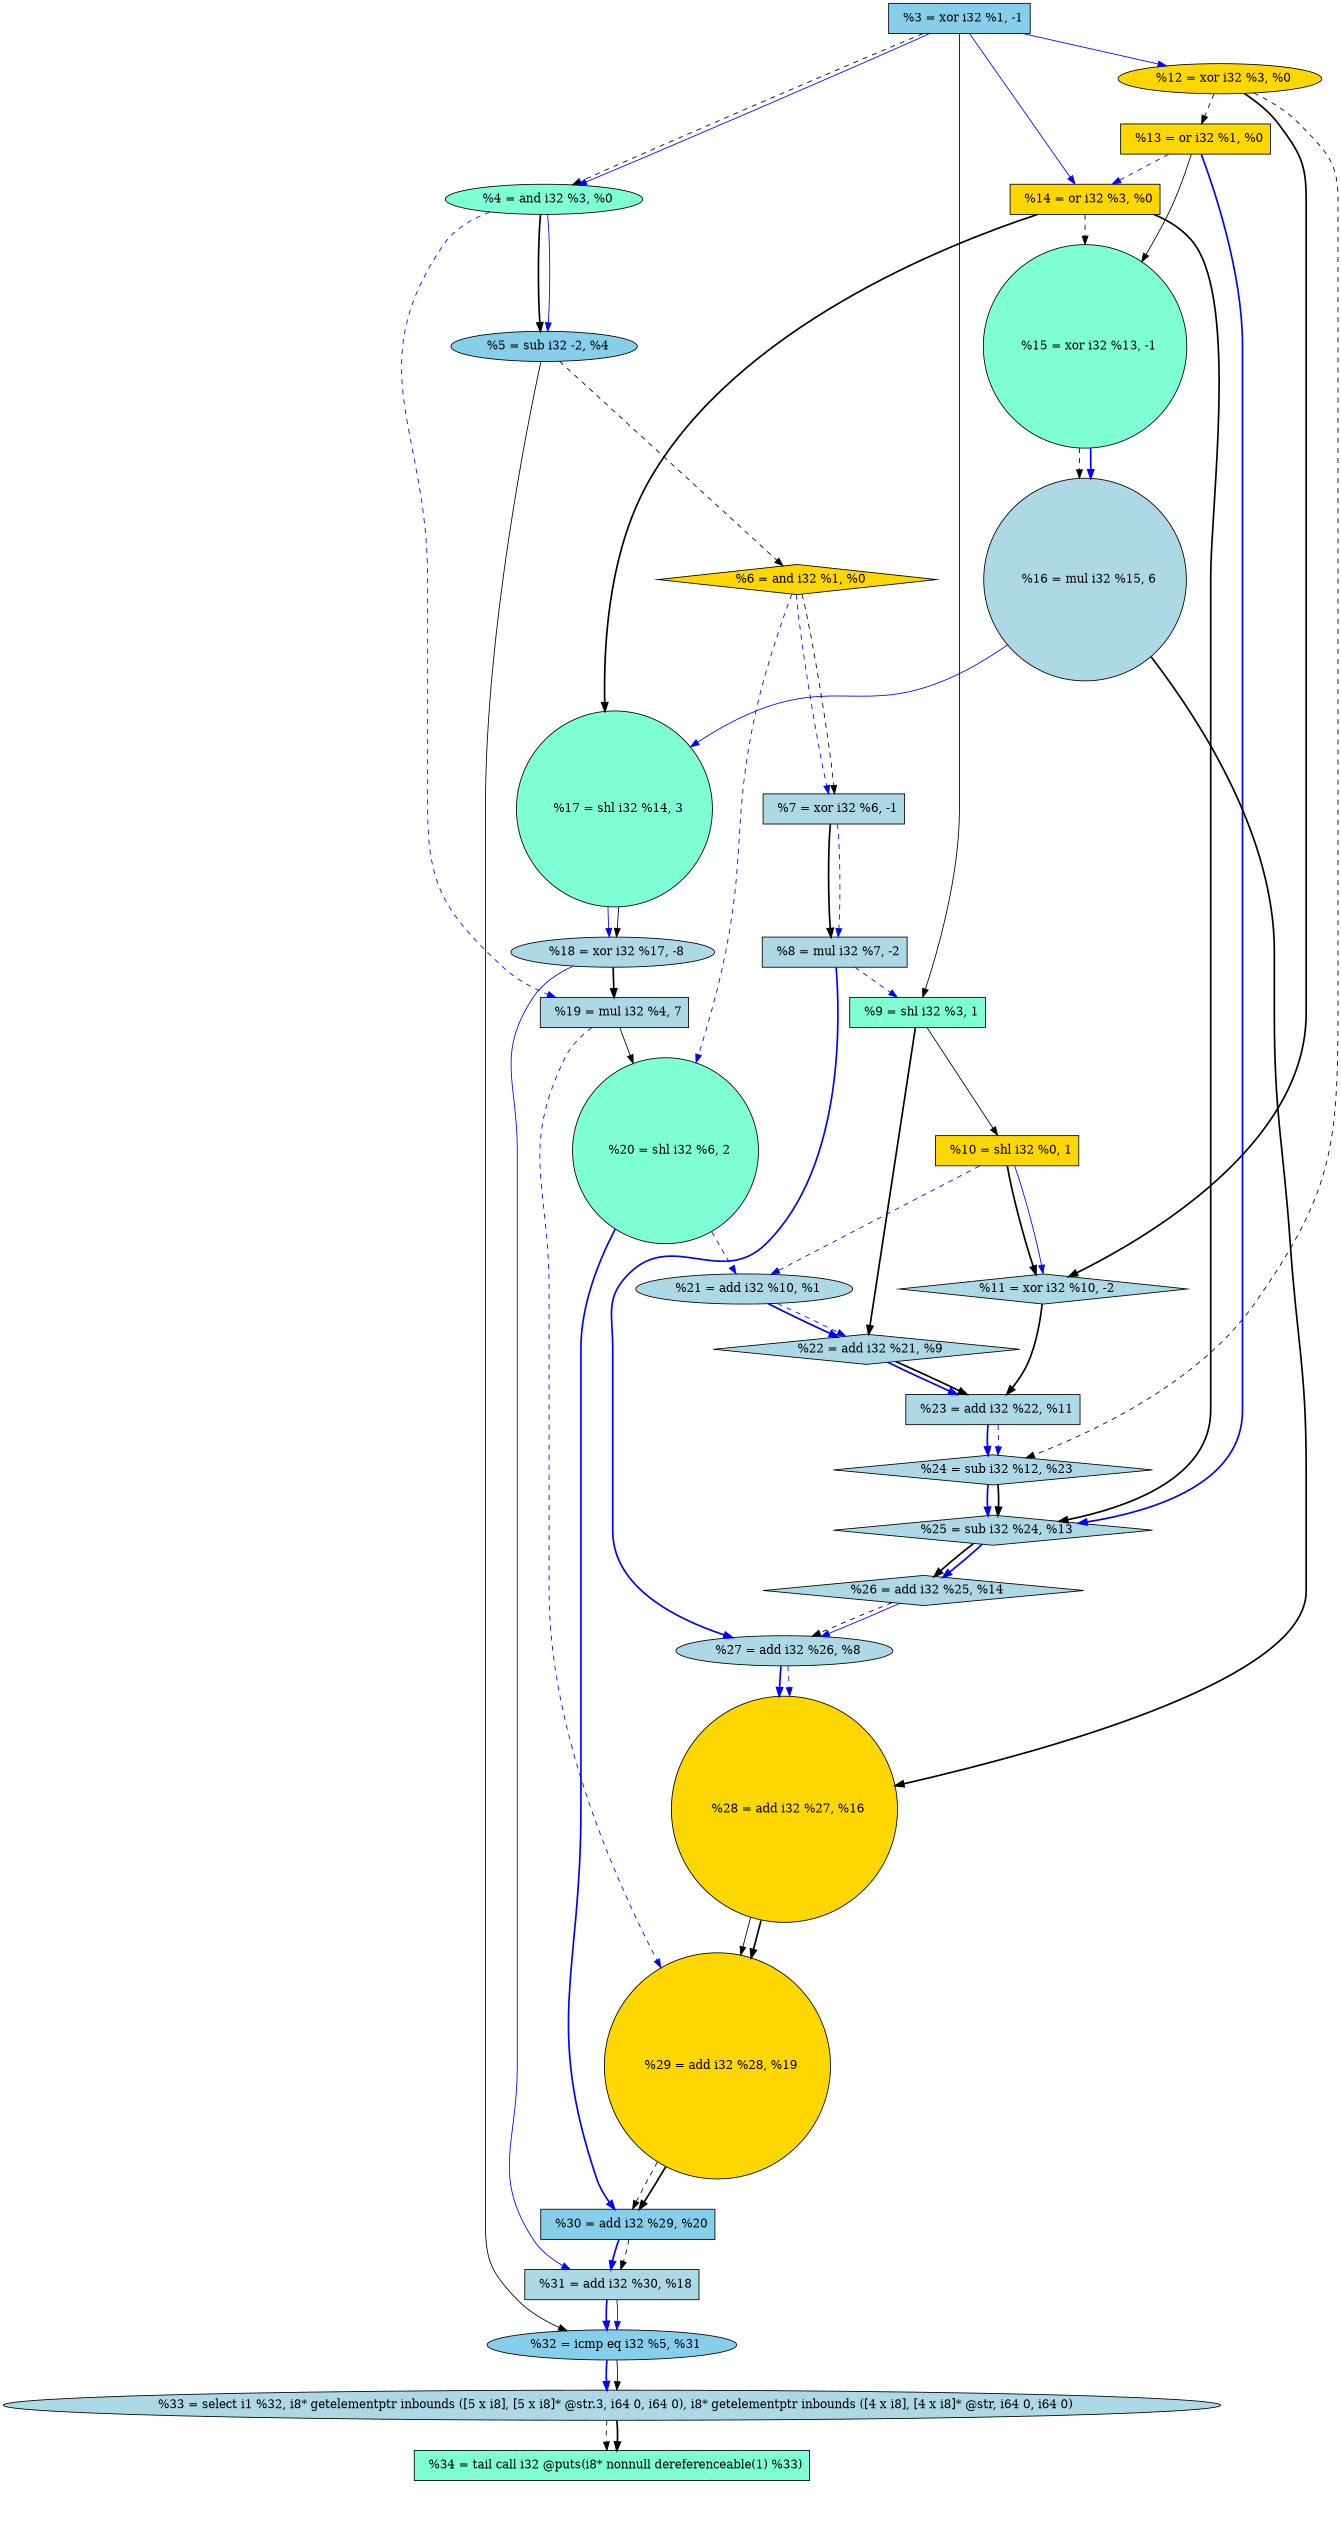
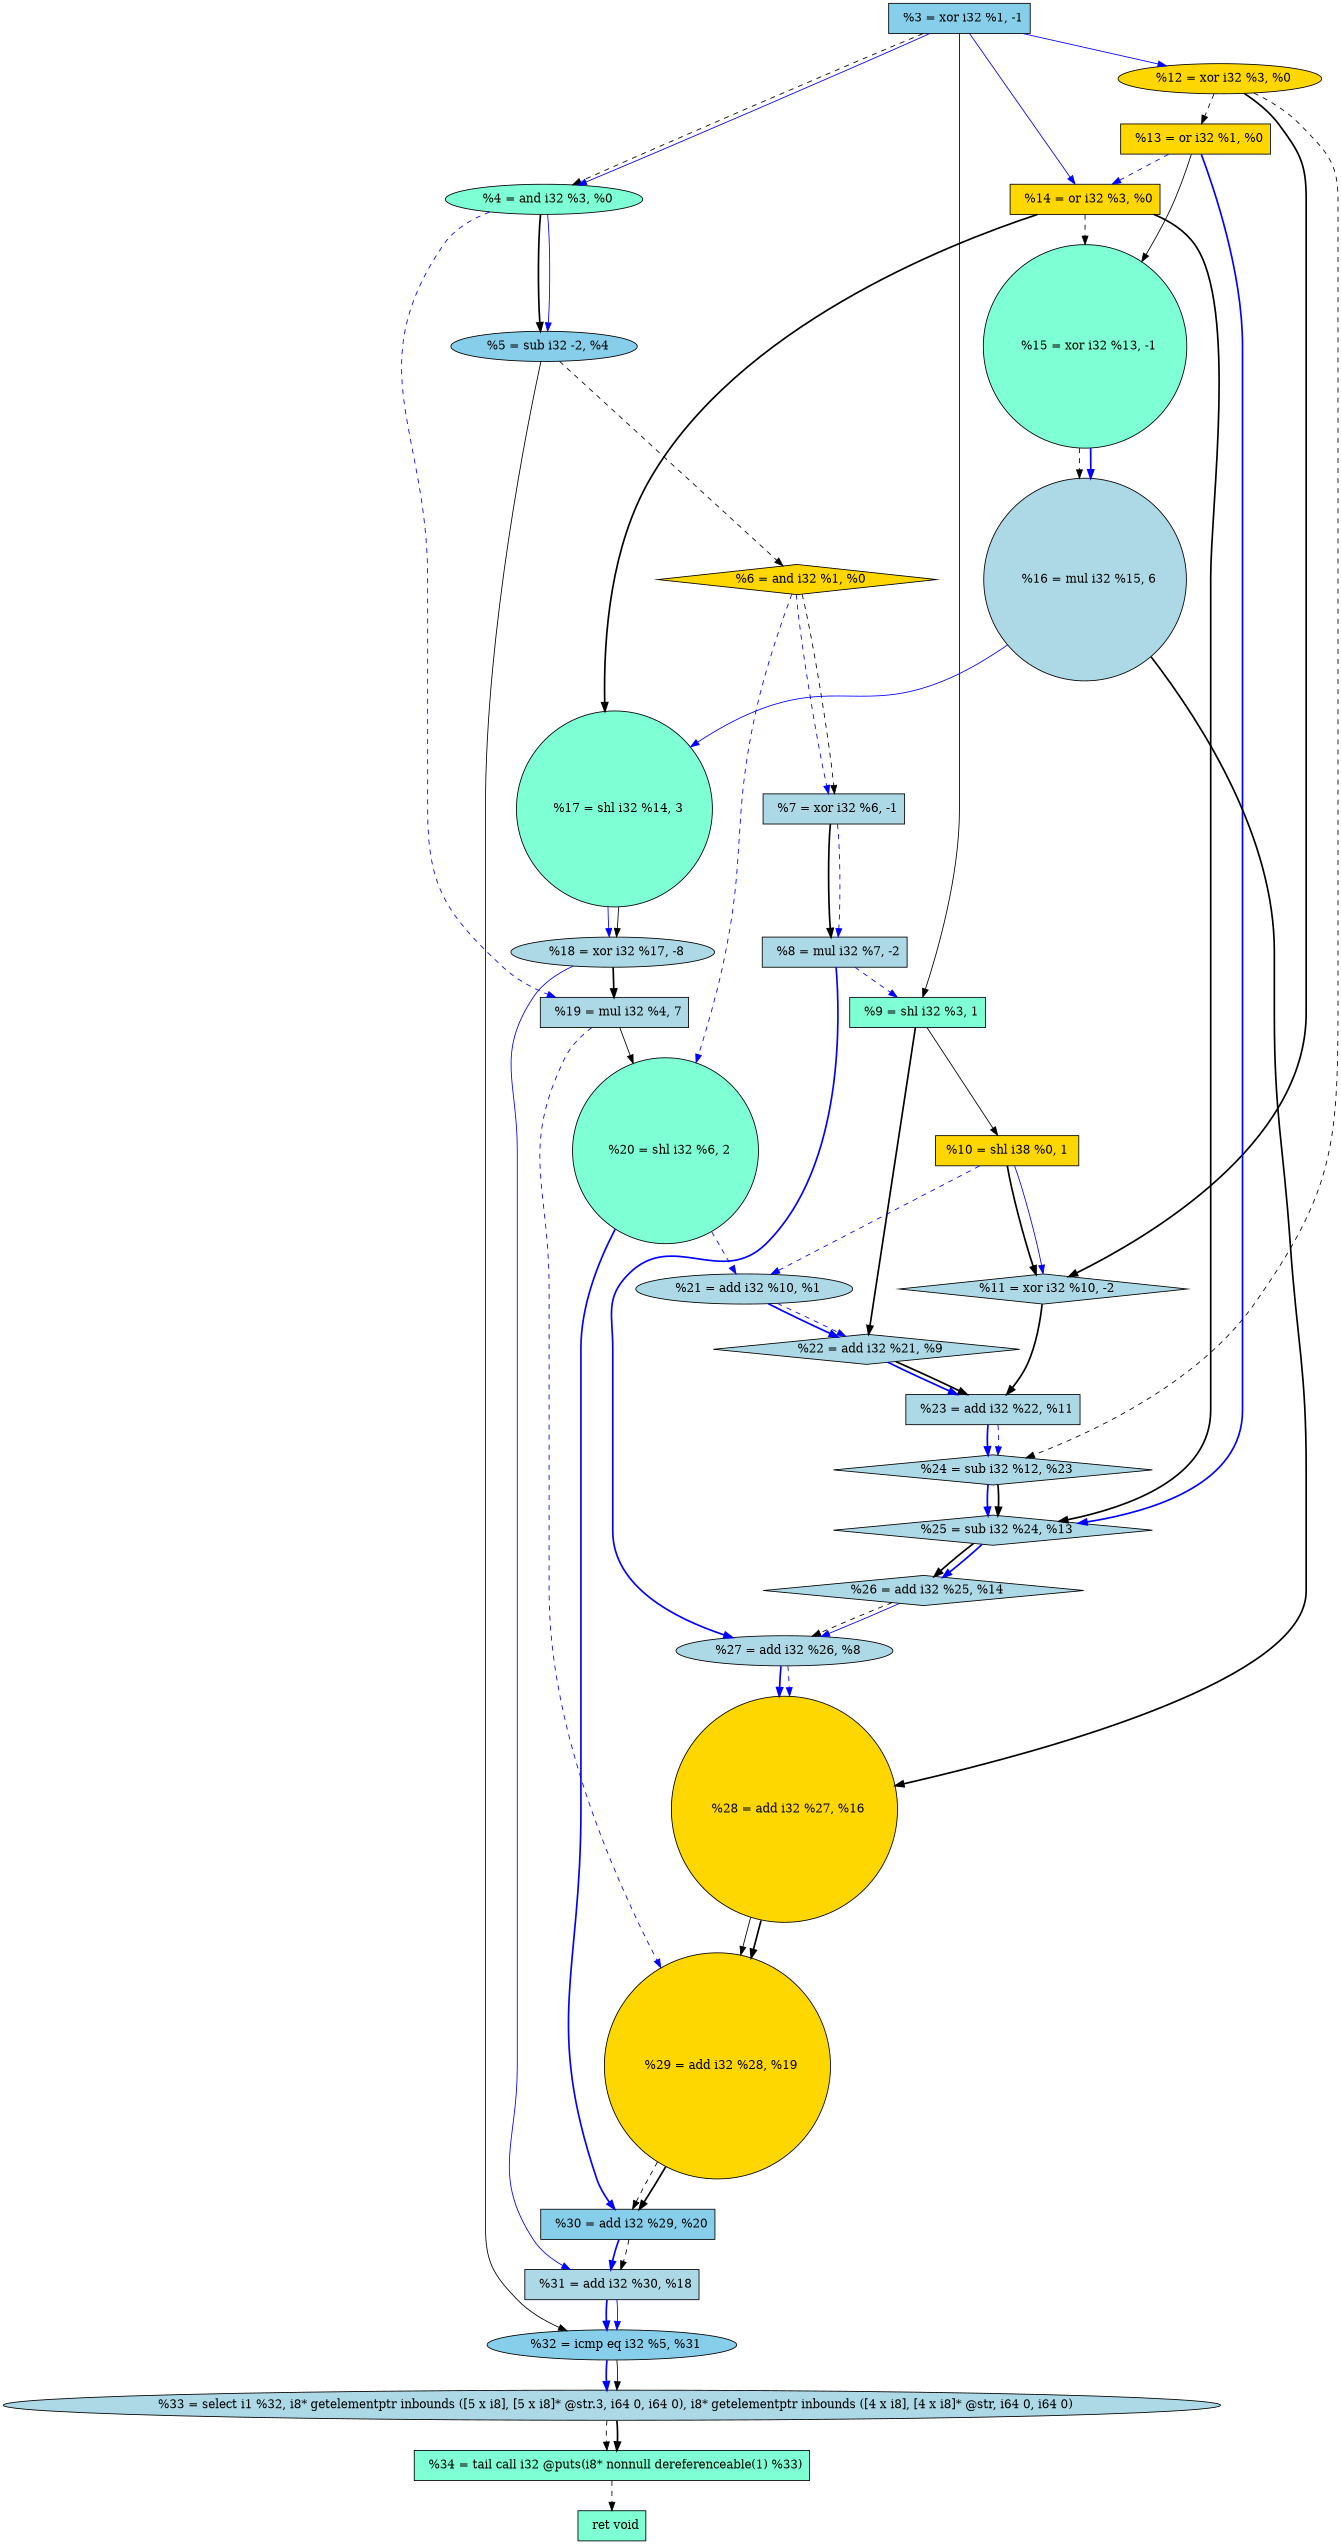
node "%10 = shl i32 %0, 1": label "%10 = shl i32 %0, 1" -> "%10 = shl i38 %0, 1"
node "ret void": added
